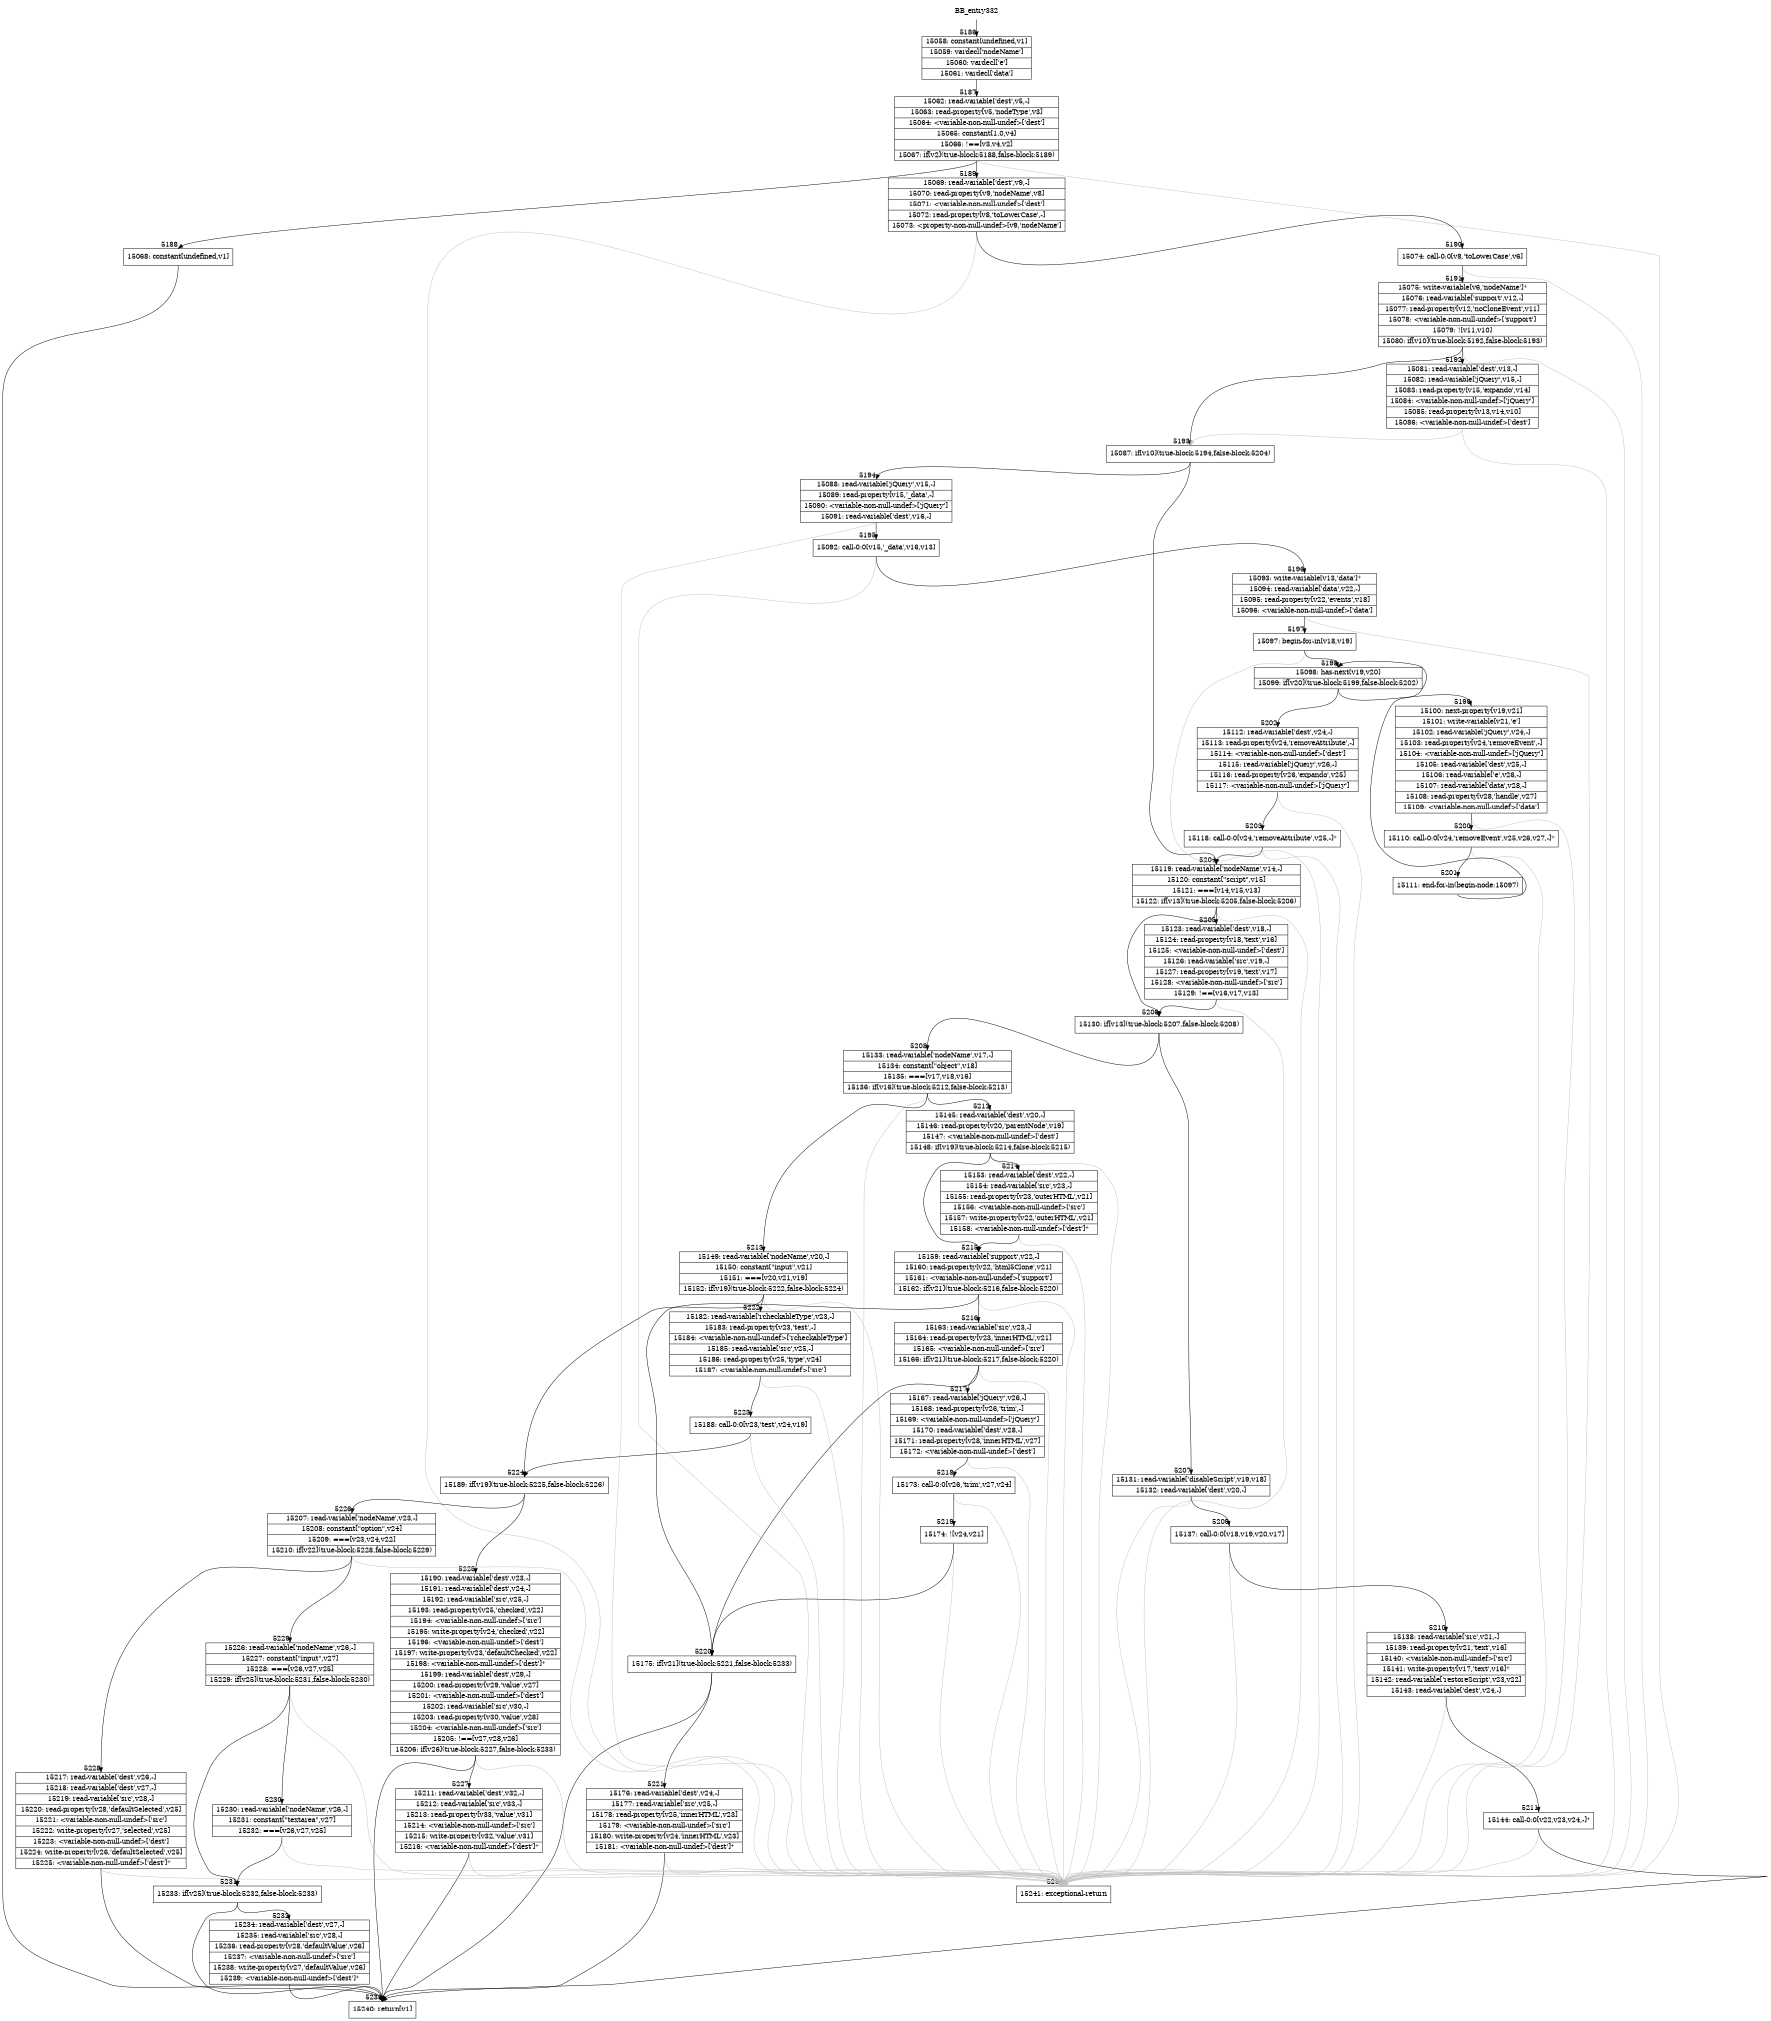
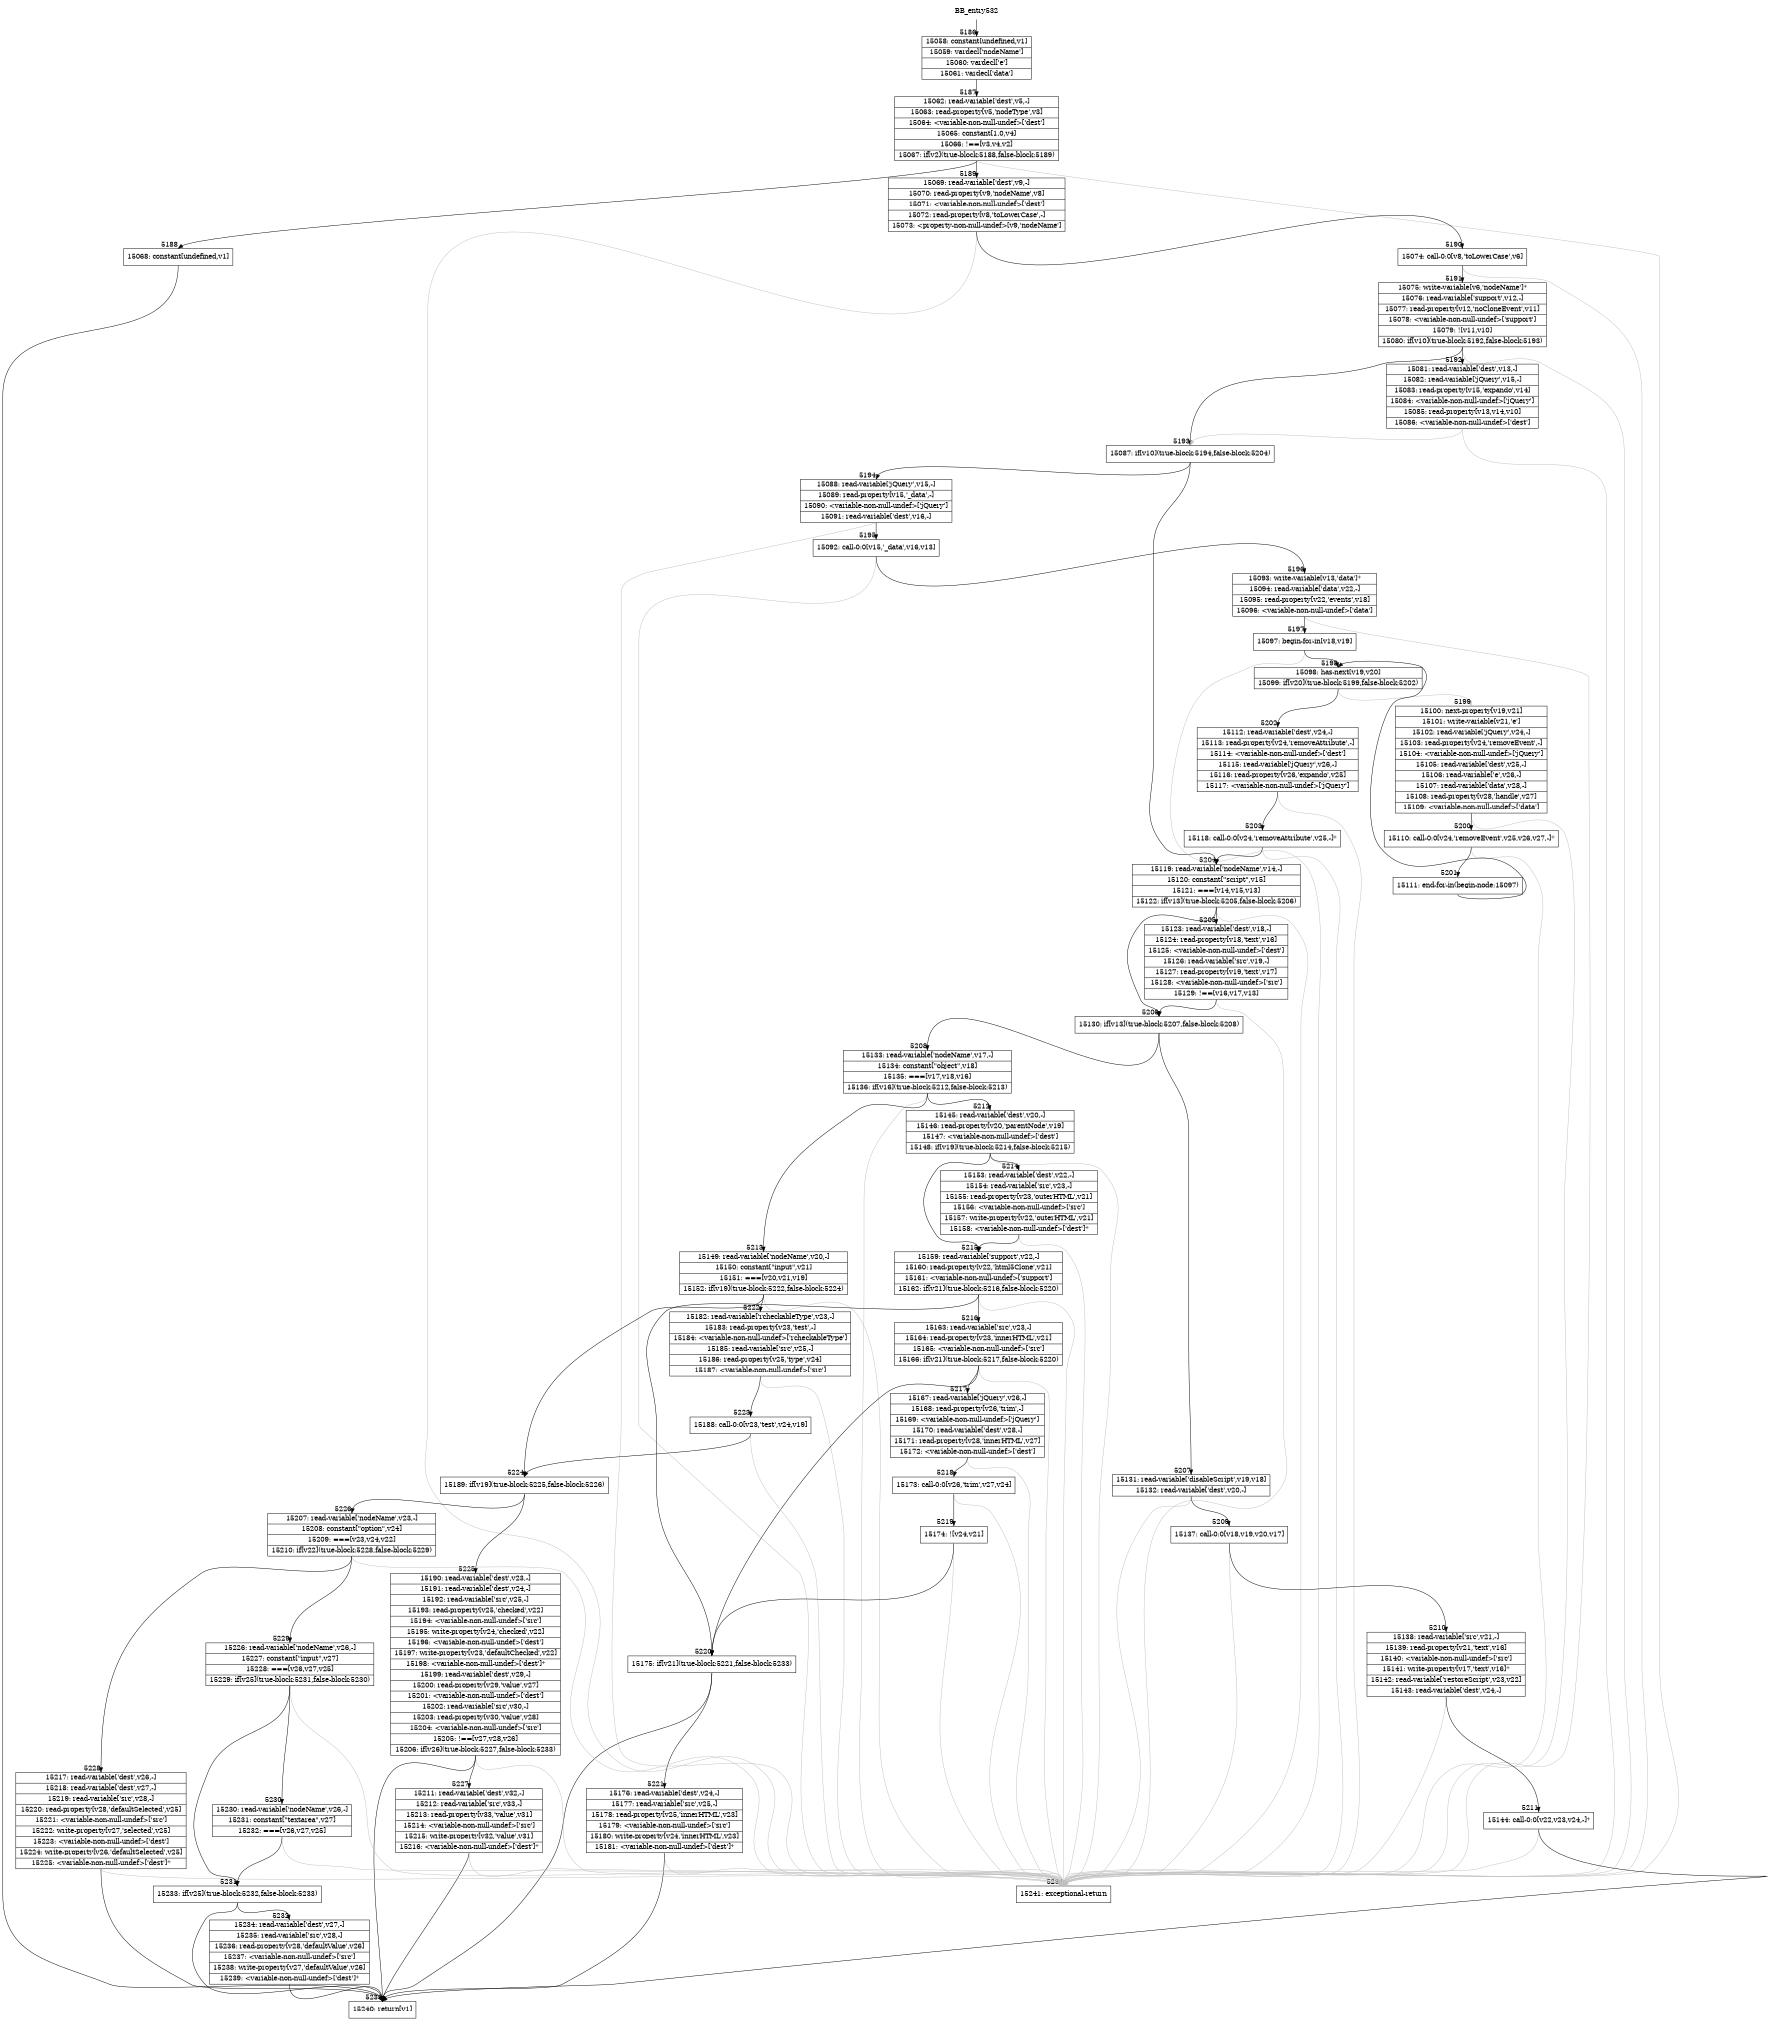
node "BB_entry332": label "BB_entry332" -> "BB_entry532"
edge "15098: has-next[v19,v20]" -> "15100: next-property[v19,v21]": color black -> gray
